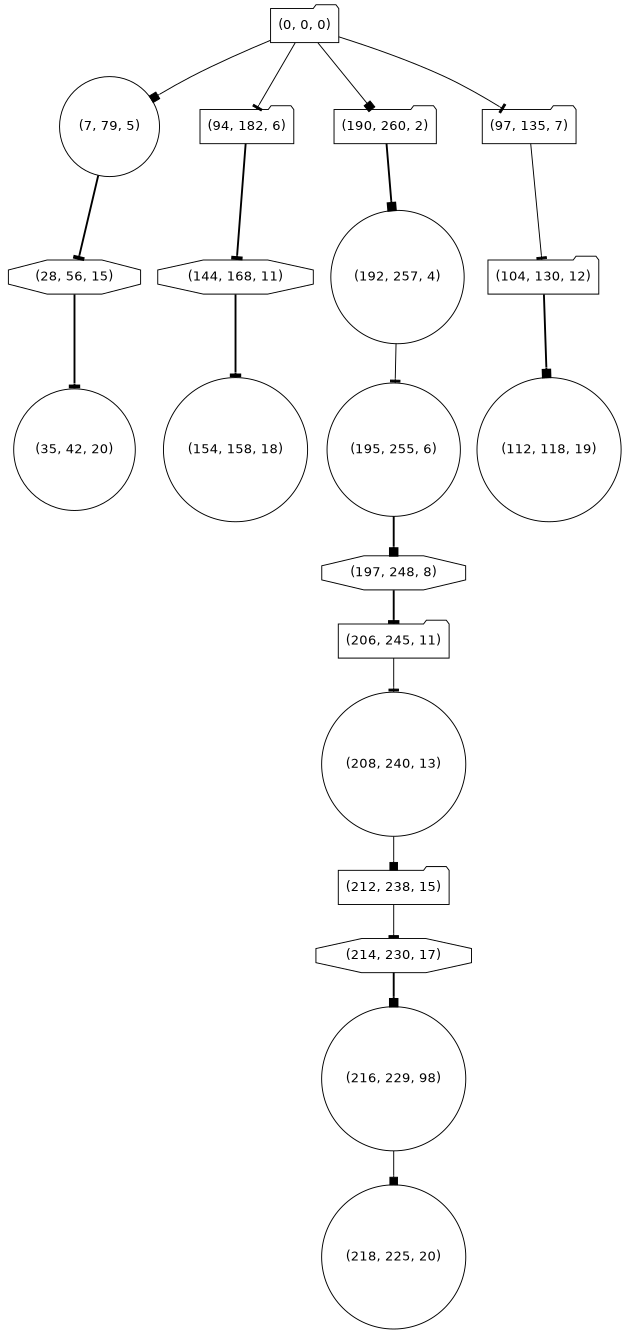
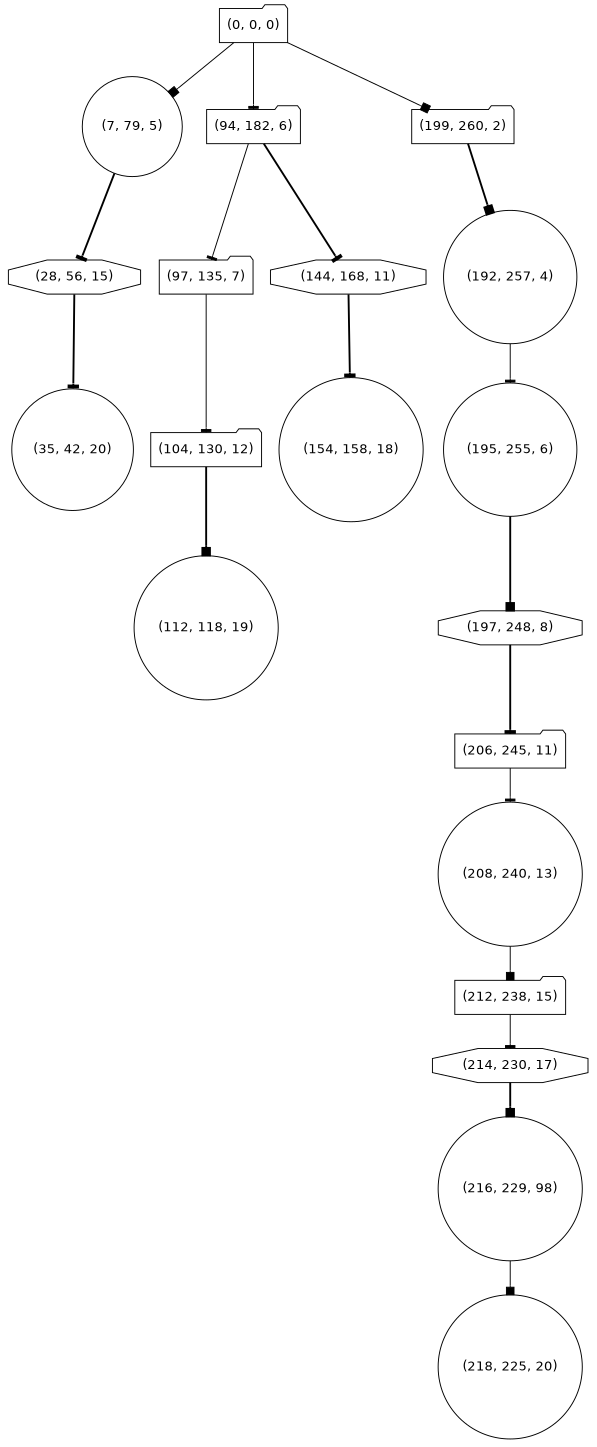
edge "(0, 0, 0)" -> "(97, 135, 7)": now "(94, 182, 6)" -> "(97, 135, 7)"
node "(190, 260, 2)": label "(190, 260, 2)" -> "(199, 260, 2)"
